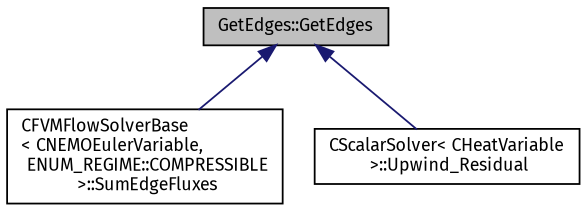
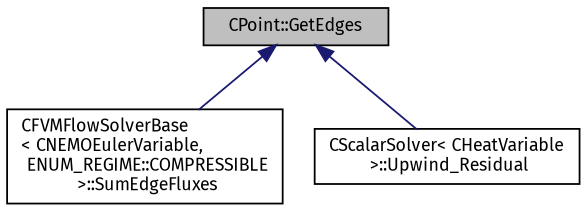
node "GetEdges::GetEdges": label "GetEdges::GetEdges" -> "CPoint::GetEdges"
